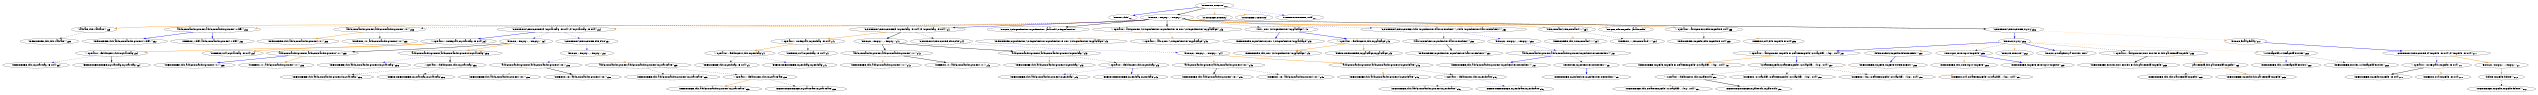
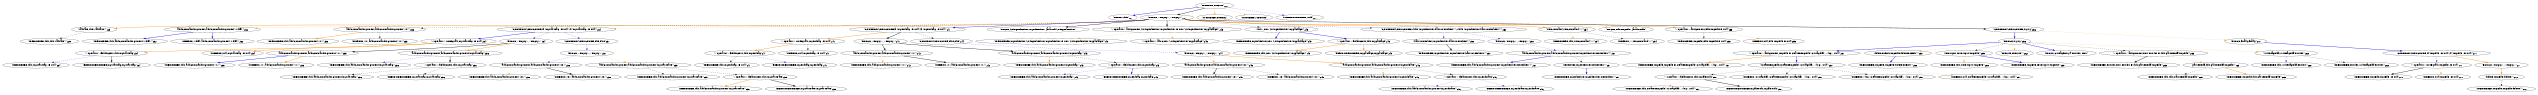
node "(<init>,new StringTokenizer(mypackage))": text "749" -> "249"
edge "(<operator>.fieldAccess,this.mystartDate)" -> "(FIELD_IDENTIFIER,mystartDate,mystartDate)": style dashed -> bold
